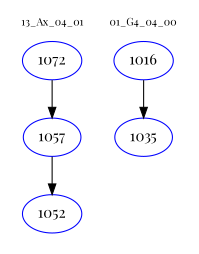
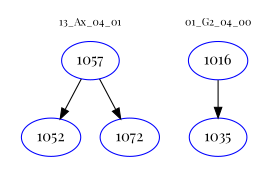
cluster "01_G4_04_00": label "01_G4_04_00" -> "01_G2_04_00"
edge "1072" -> "1057": reversed
